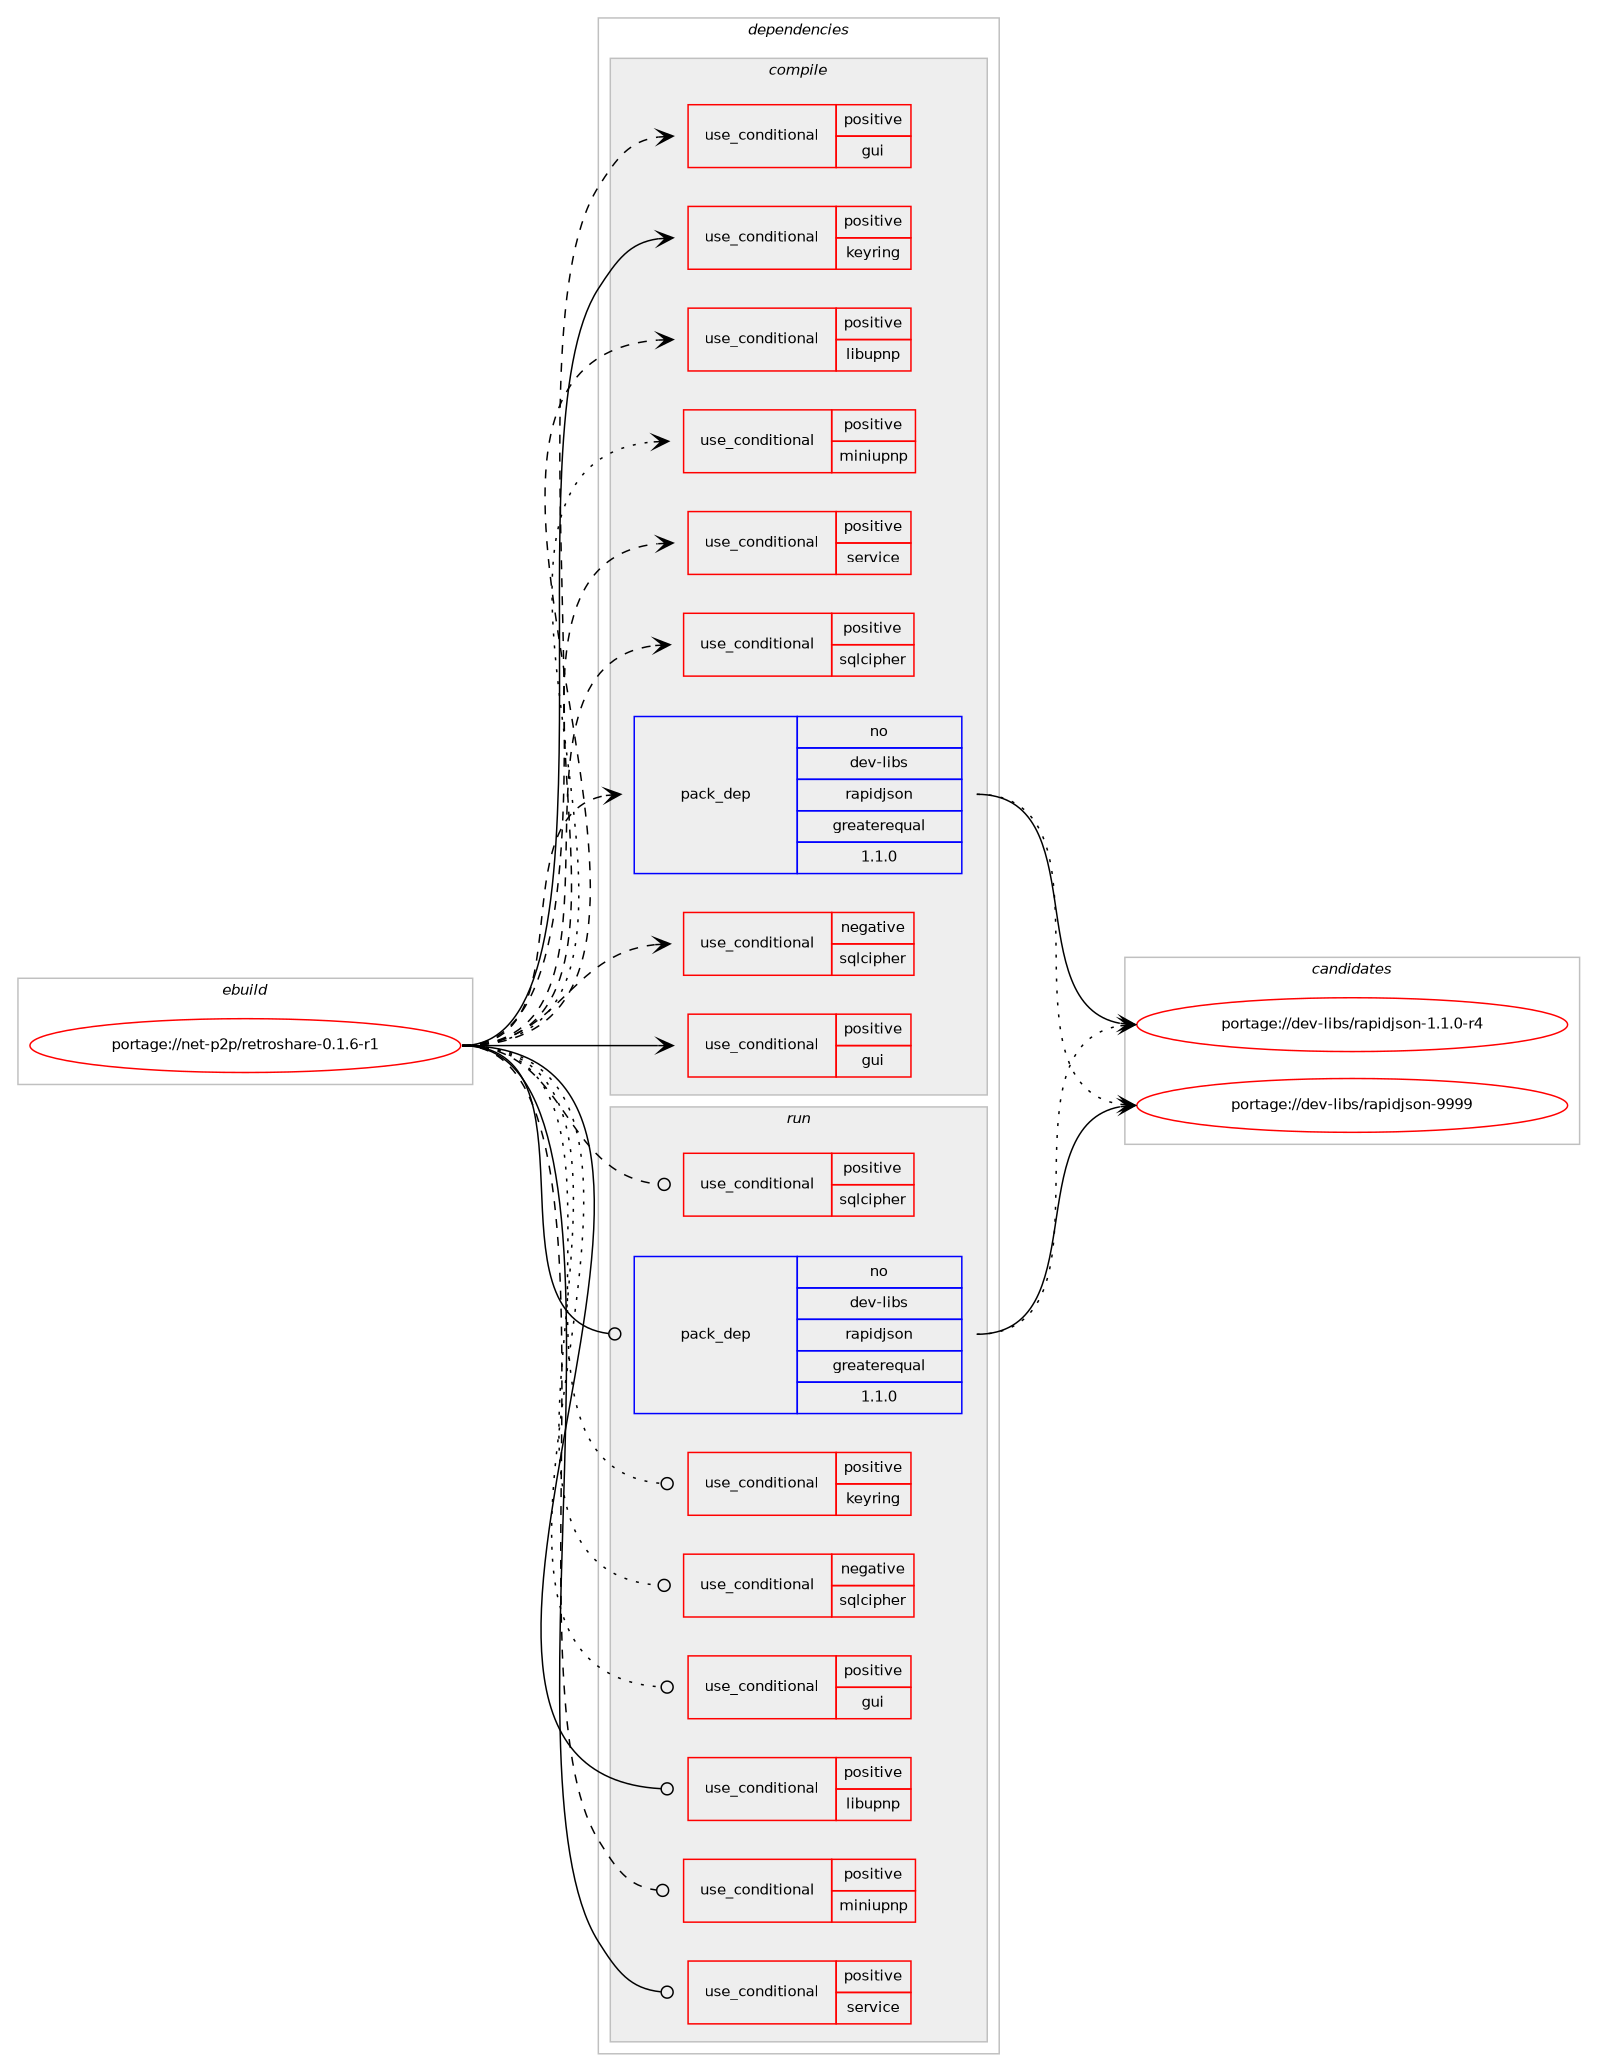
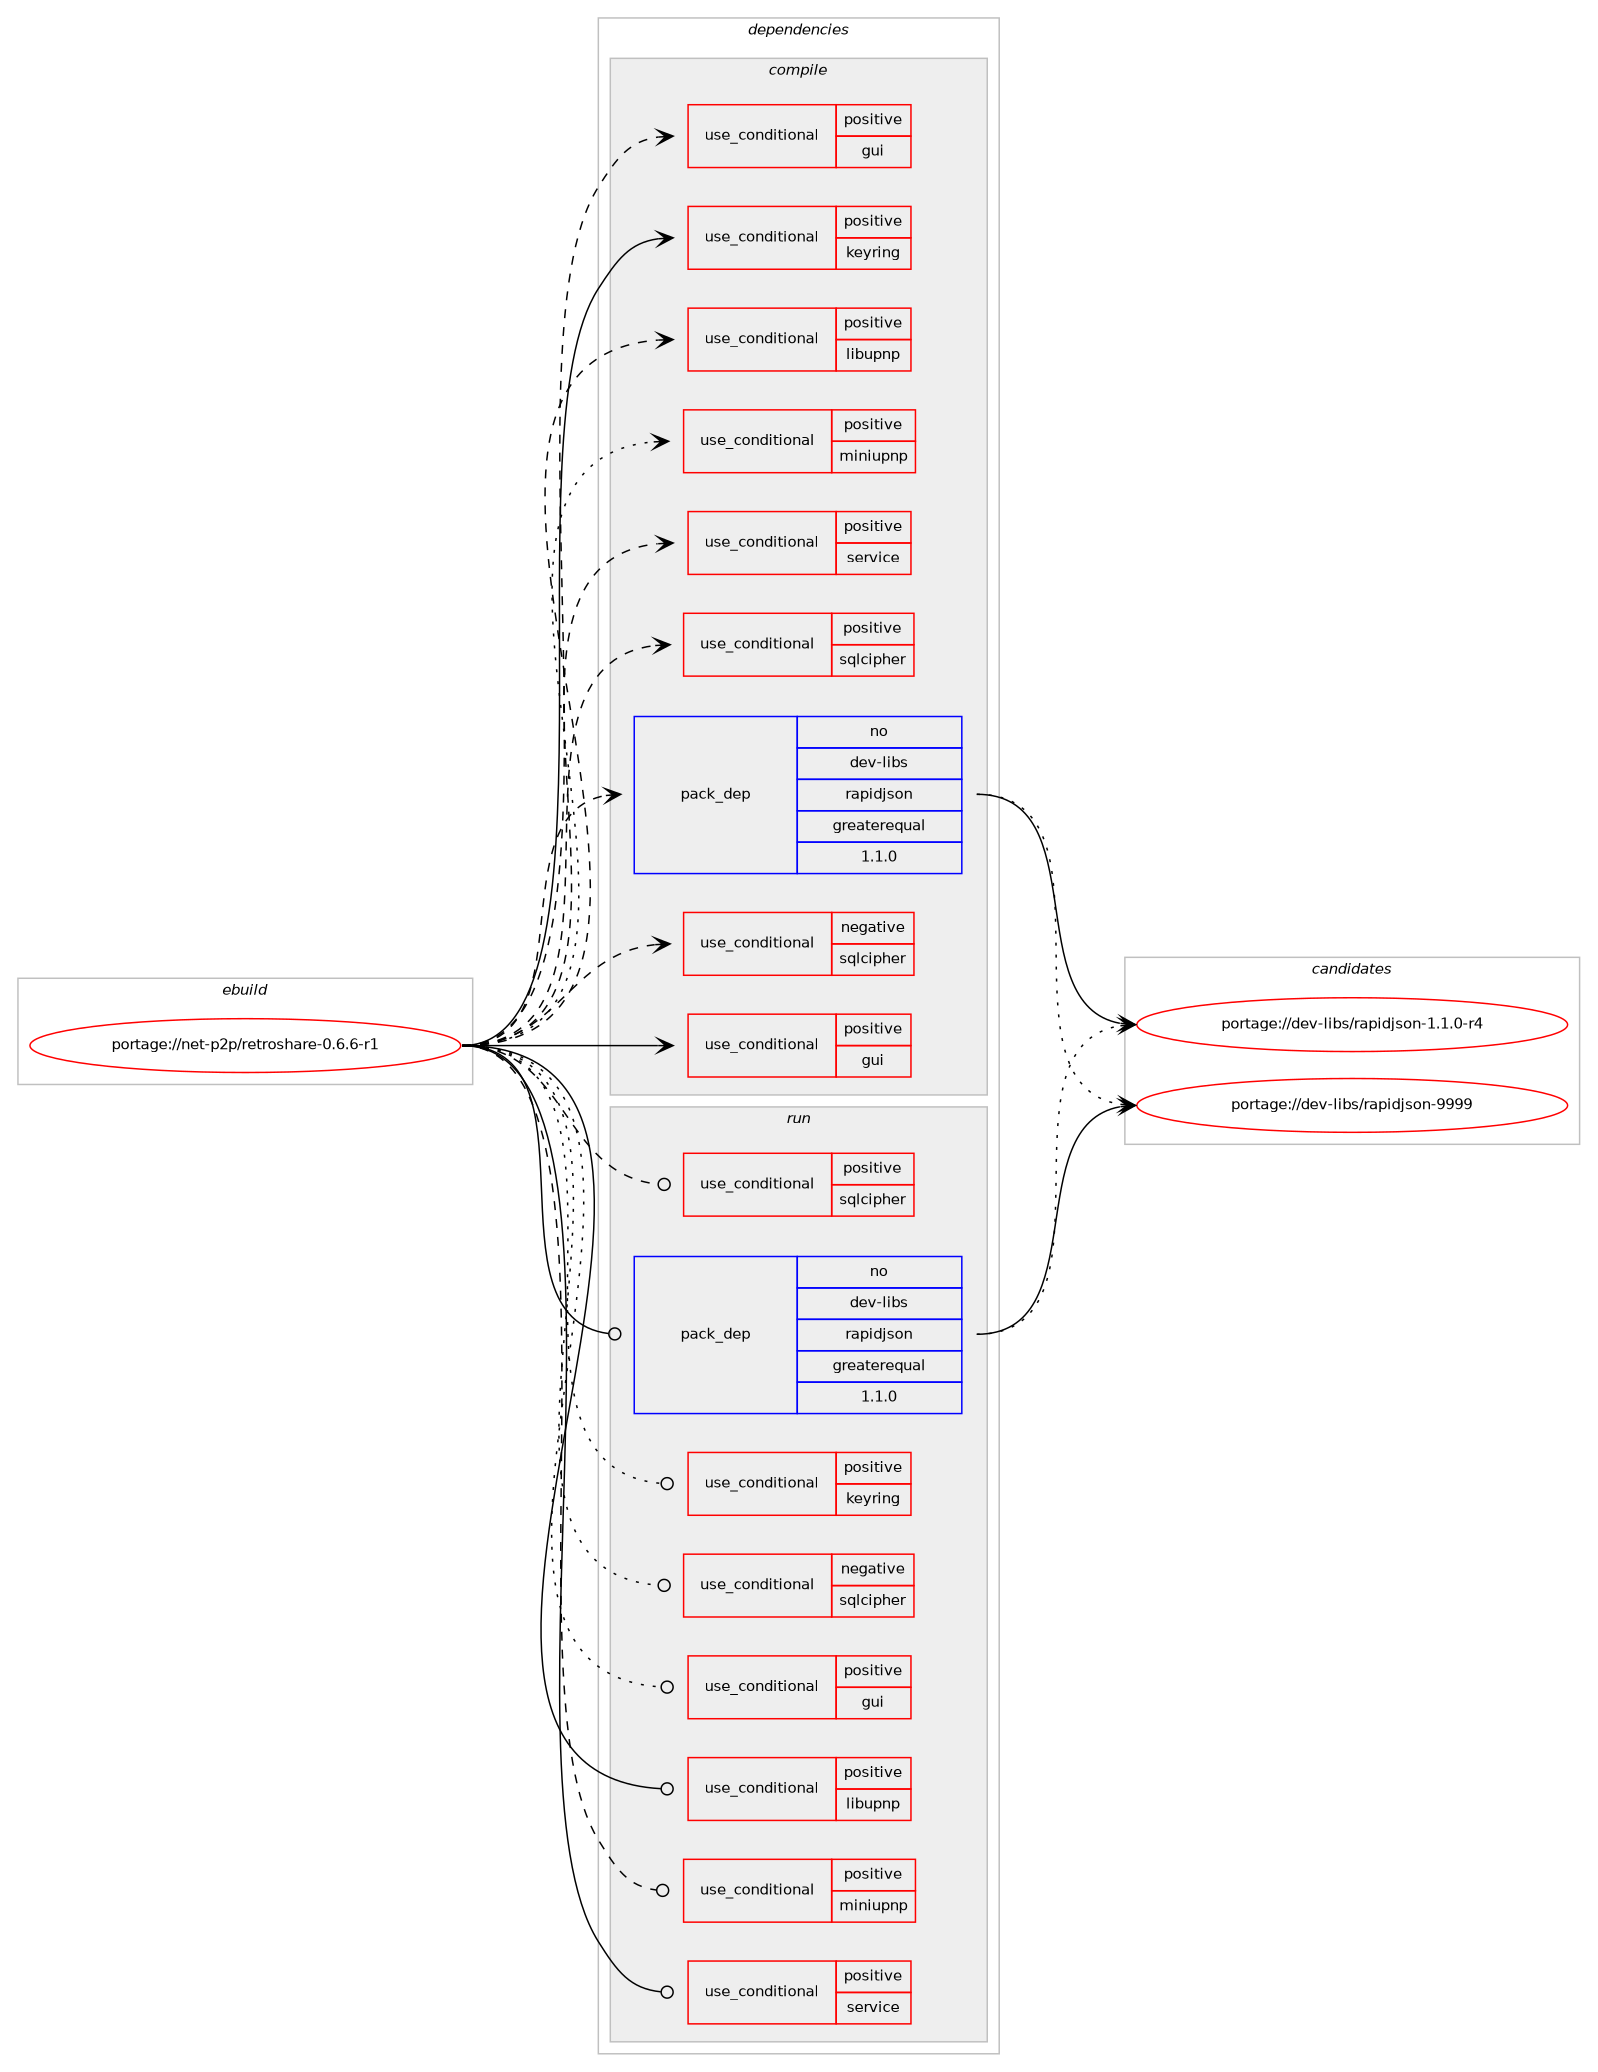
node "portage://net-p2p/retroshare-0.1.6-r1": label "portage://net-p2p/retroshare-0.1.6-r1" -> "portage://net-p2p/retroshare-0.6.6-r1"
